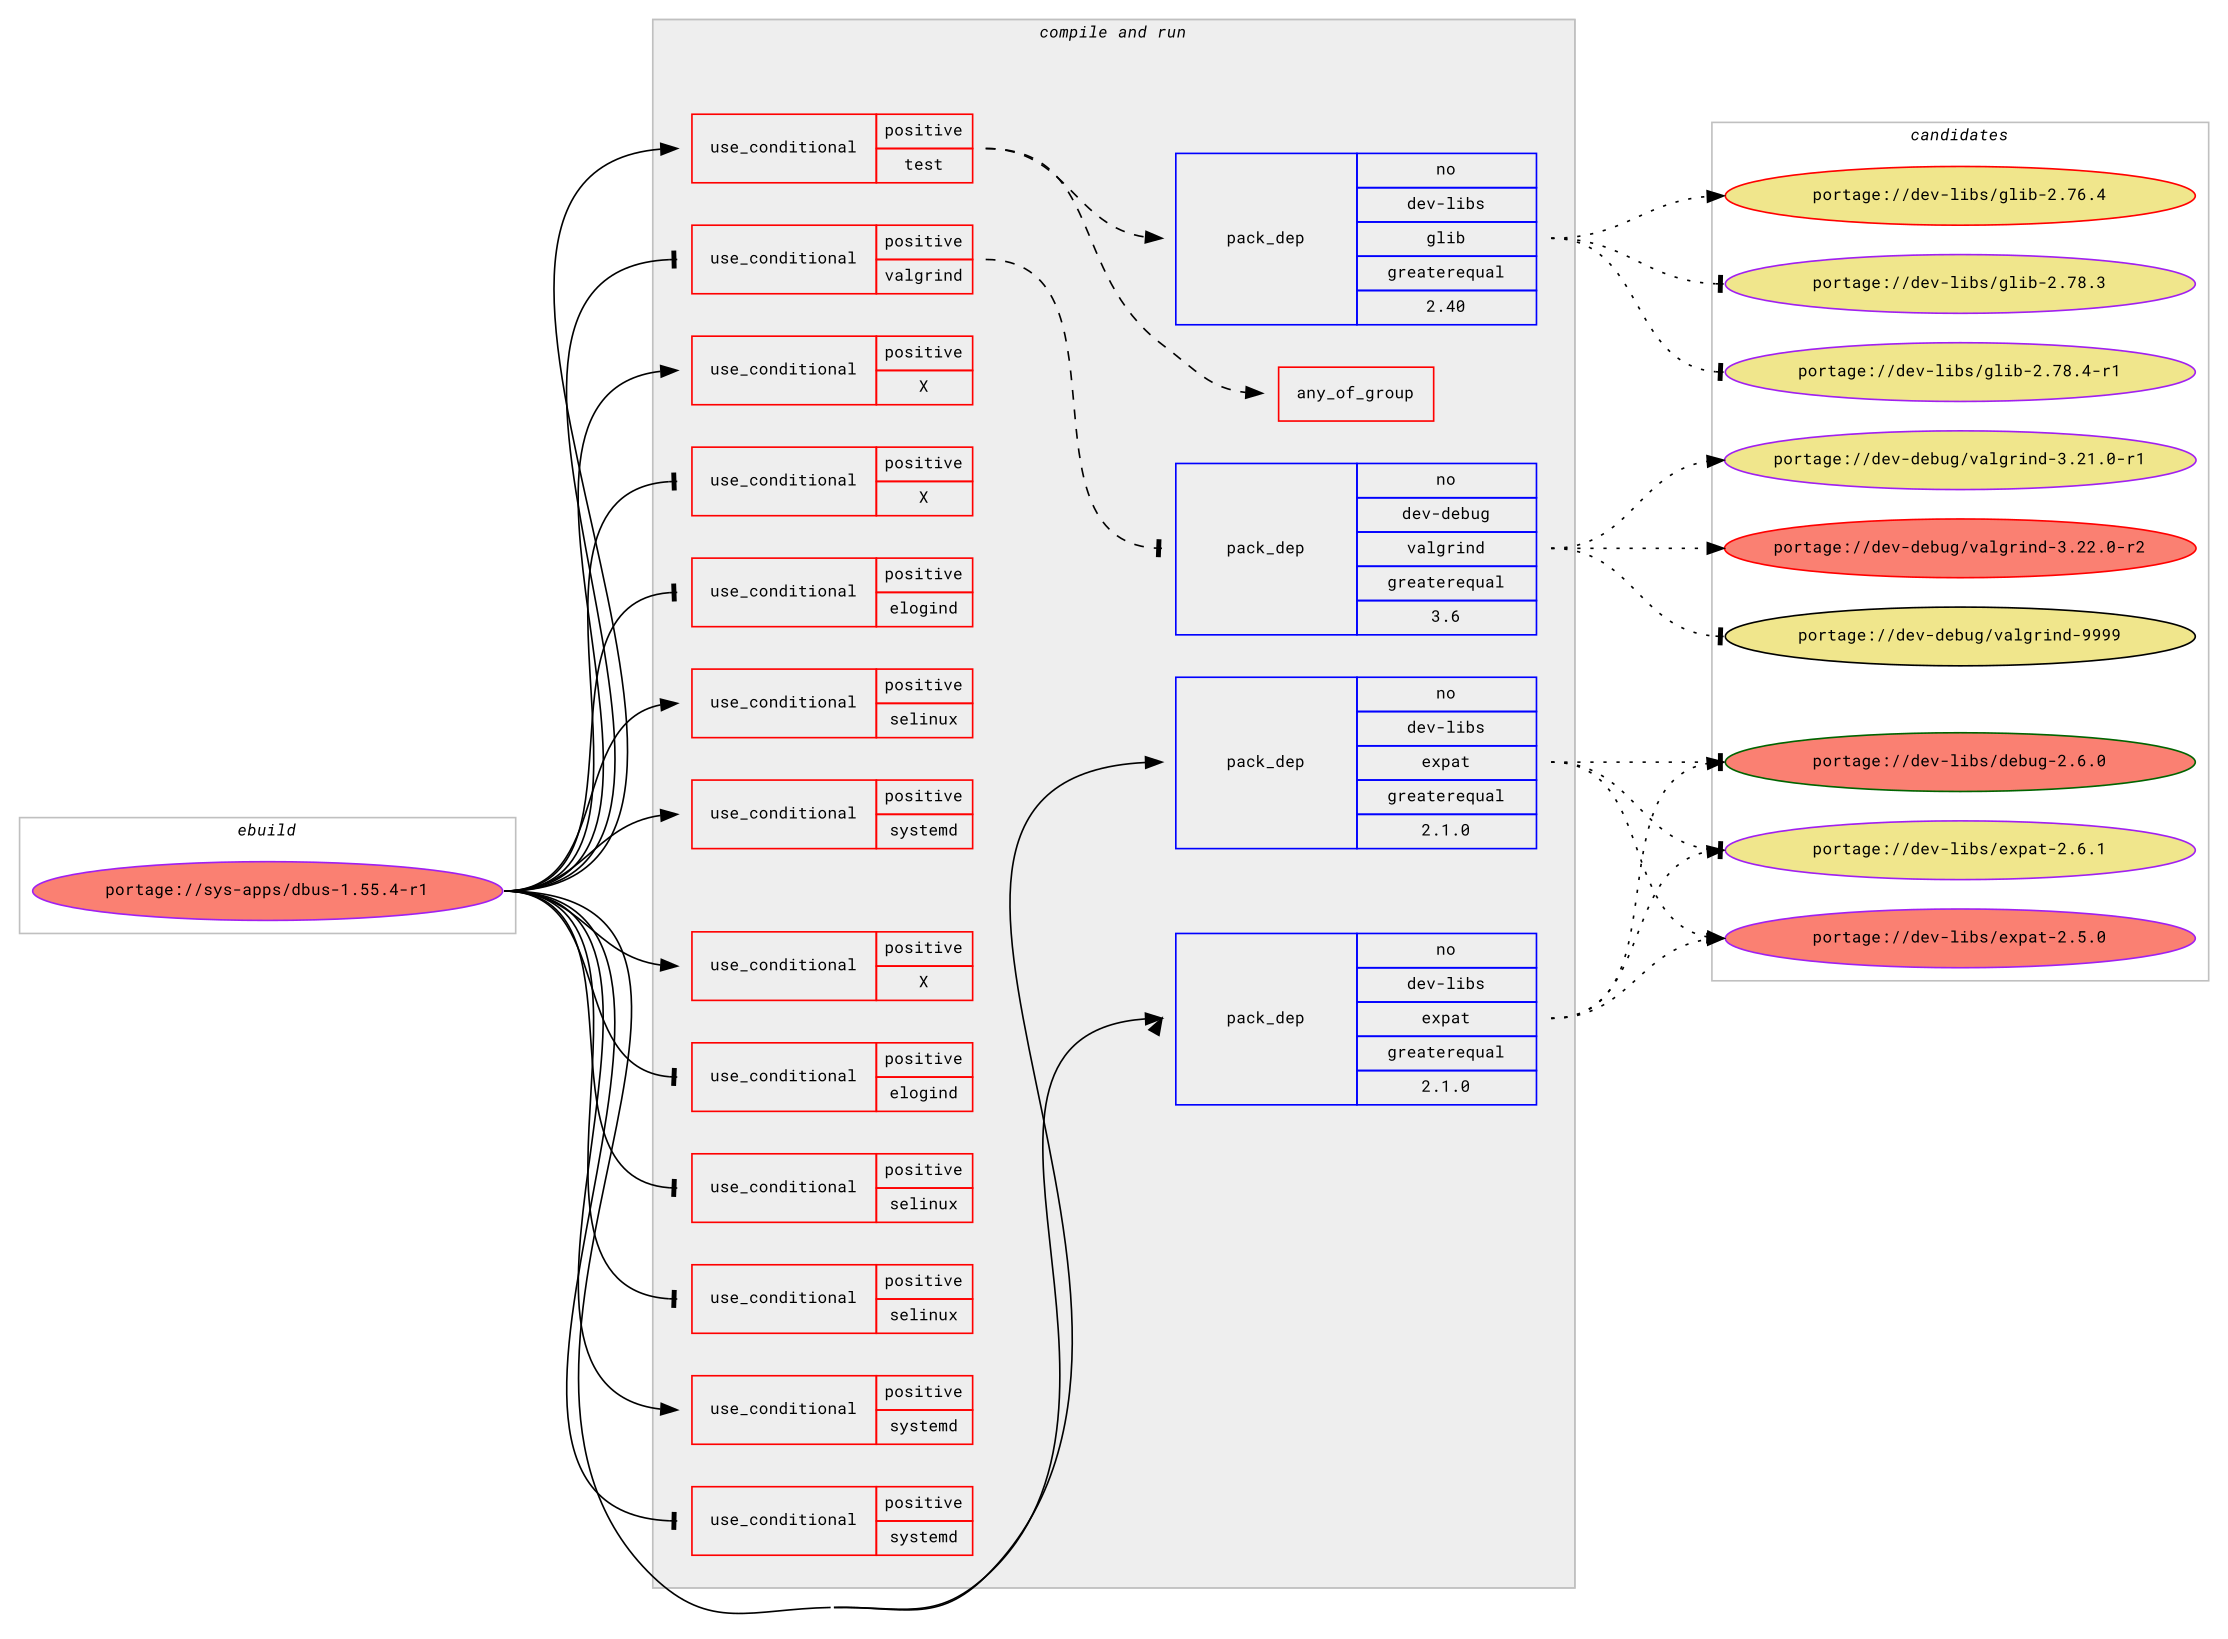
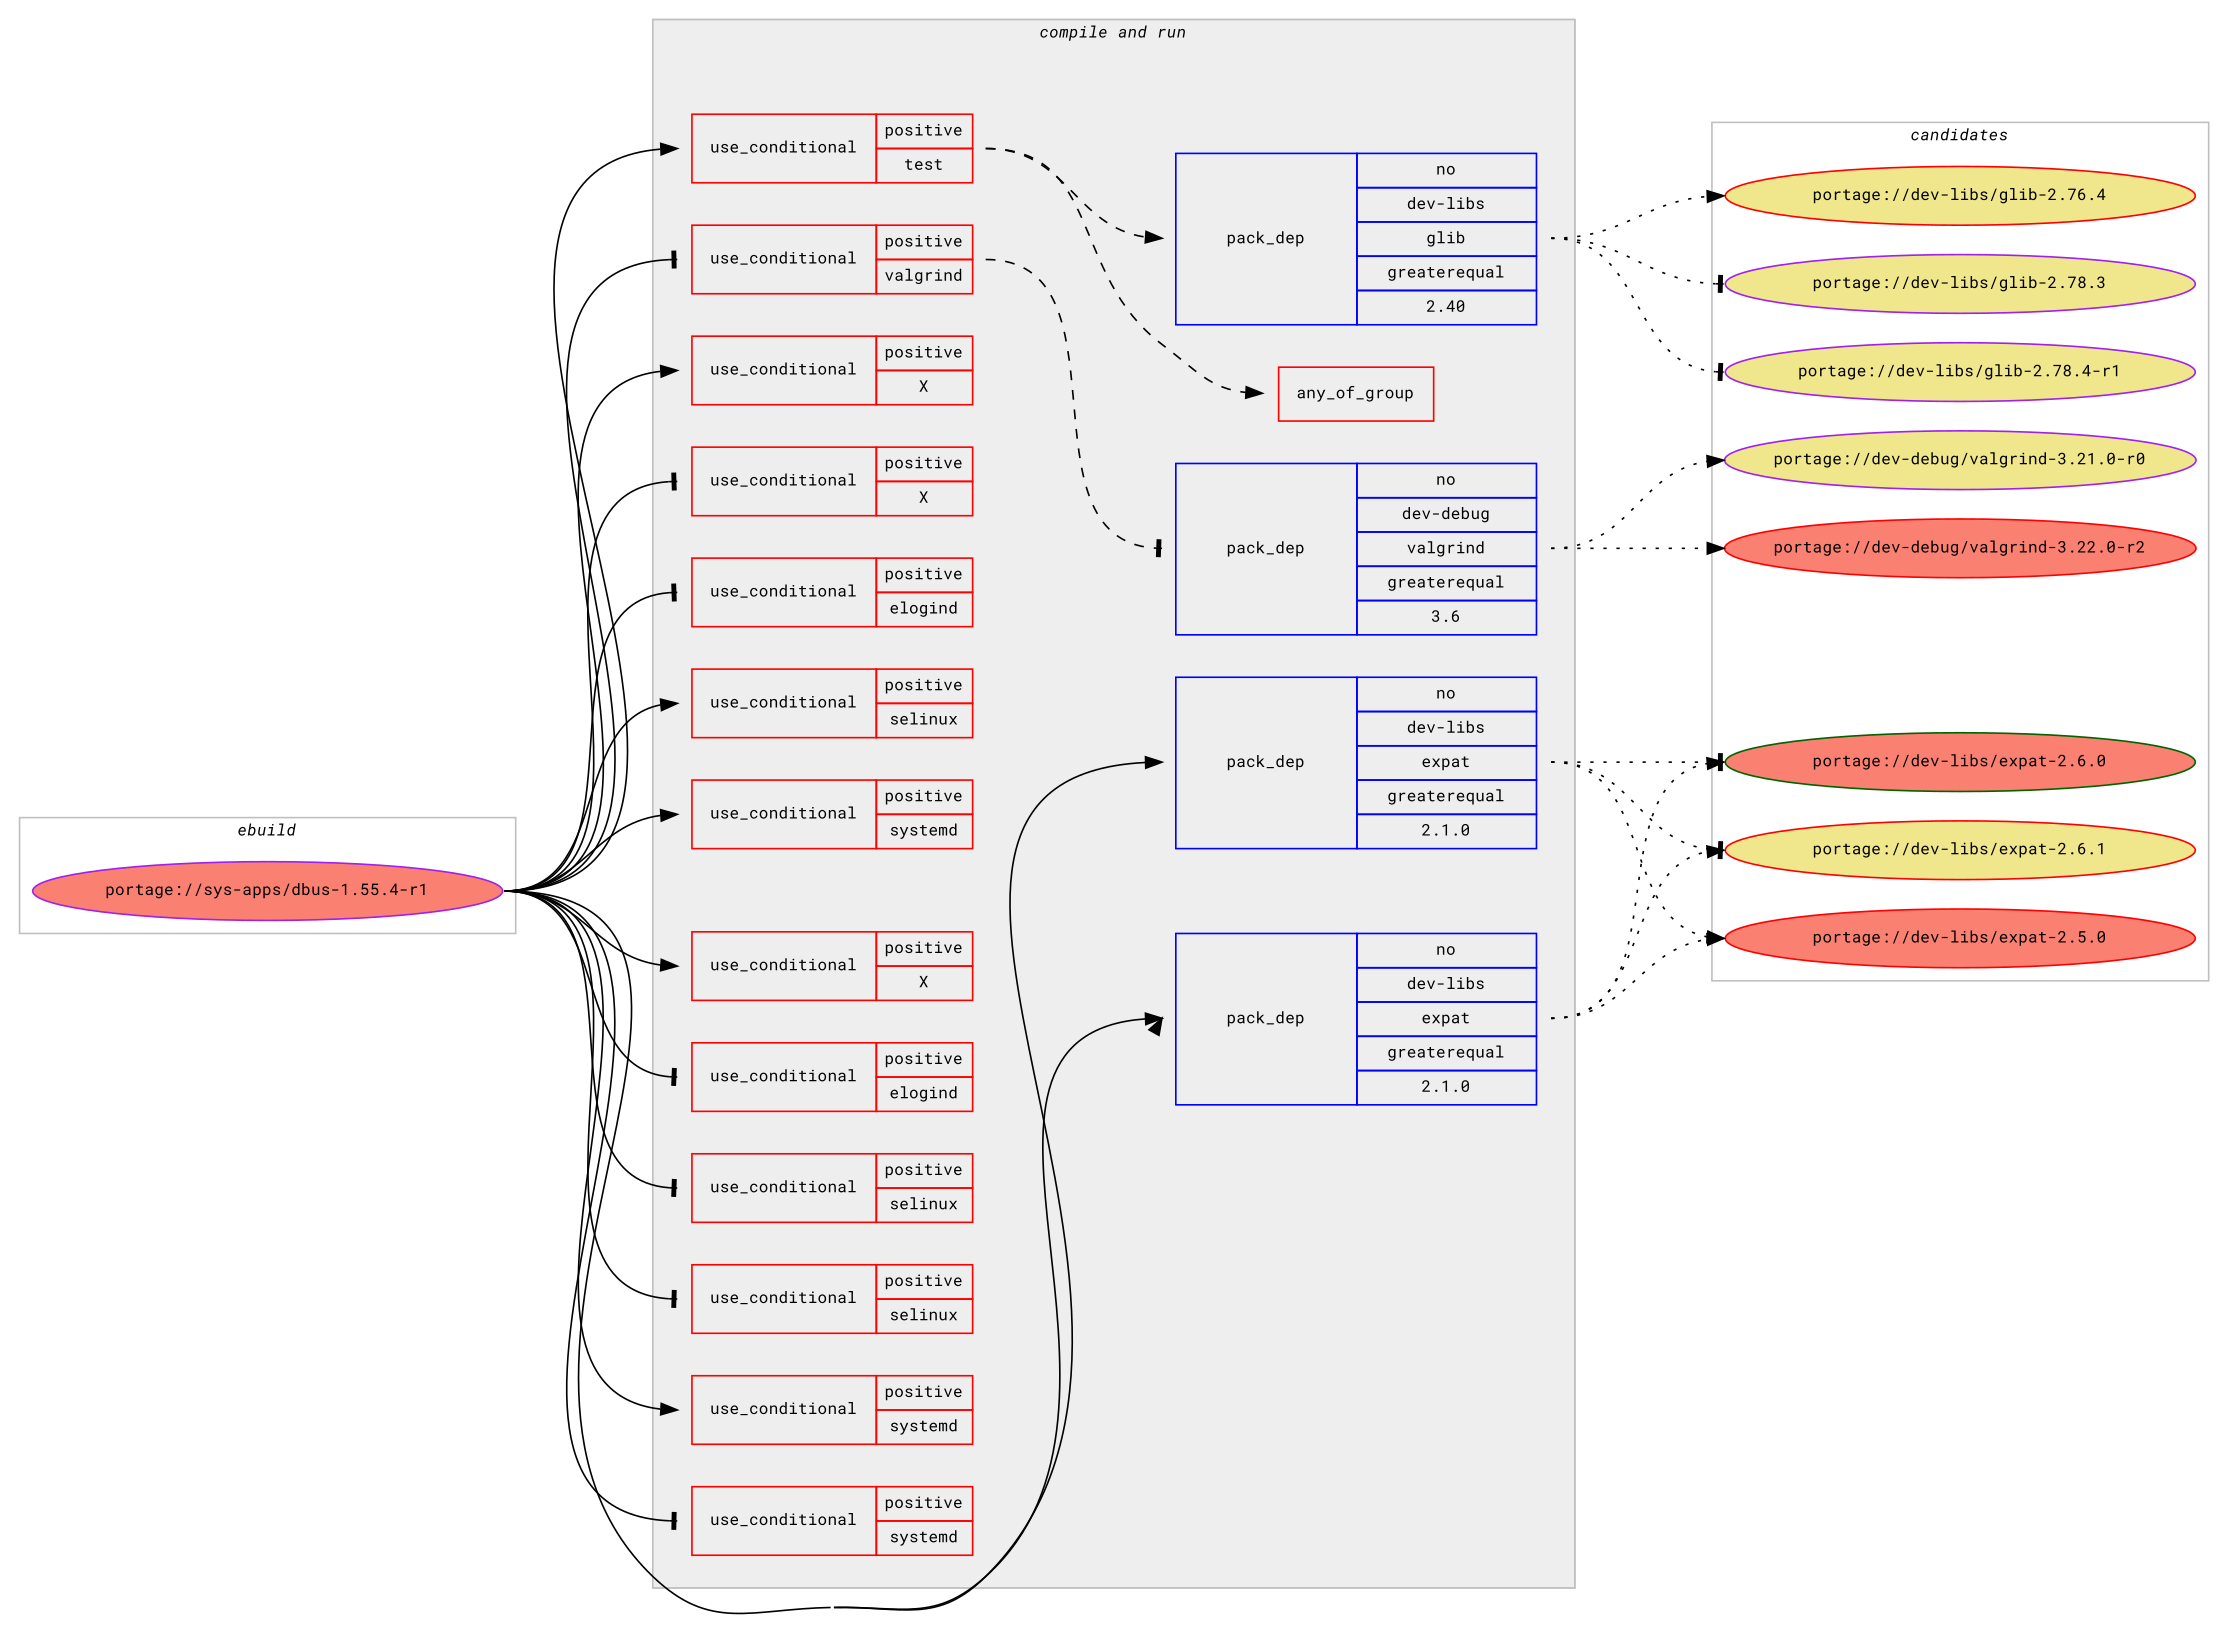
node "portage://dev-debug/valgrind-3.21.0-r1": label "portage://dev-debug/valgrind-3.21.0-r1" -> "portage://dev-debug/valgrind-3.21.0-r0"
node "portage://dev-debug/valgrind-9999": removed
node "portage://dev-libs/debug-2.6.0": label "portage://dev-libs/debug-2.6.0" -> "portage://dev-libs/expat-2.6.0"
node "portage://dev-libs/expat-2.6.1": color purple -> red
node "portage://dev-libs/expat-2.5.0": color purple -> red
